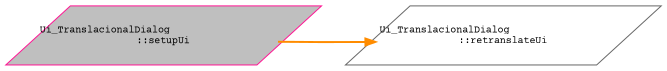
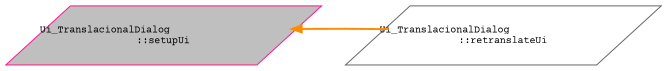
edge "Ui_TranslacionalDialog ::setupUi" -> "Ui_TranslacionalDialog ::retranslateUi": reversed
